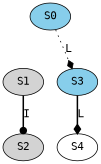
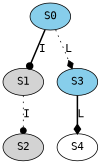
edge "S0" -> "S1": added, label "I"
edge "S1" -> "S2": style bold -> dotted
